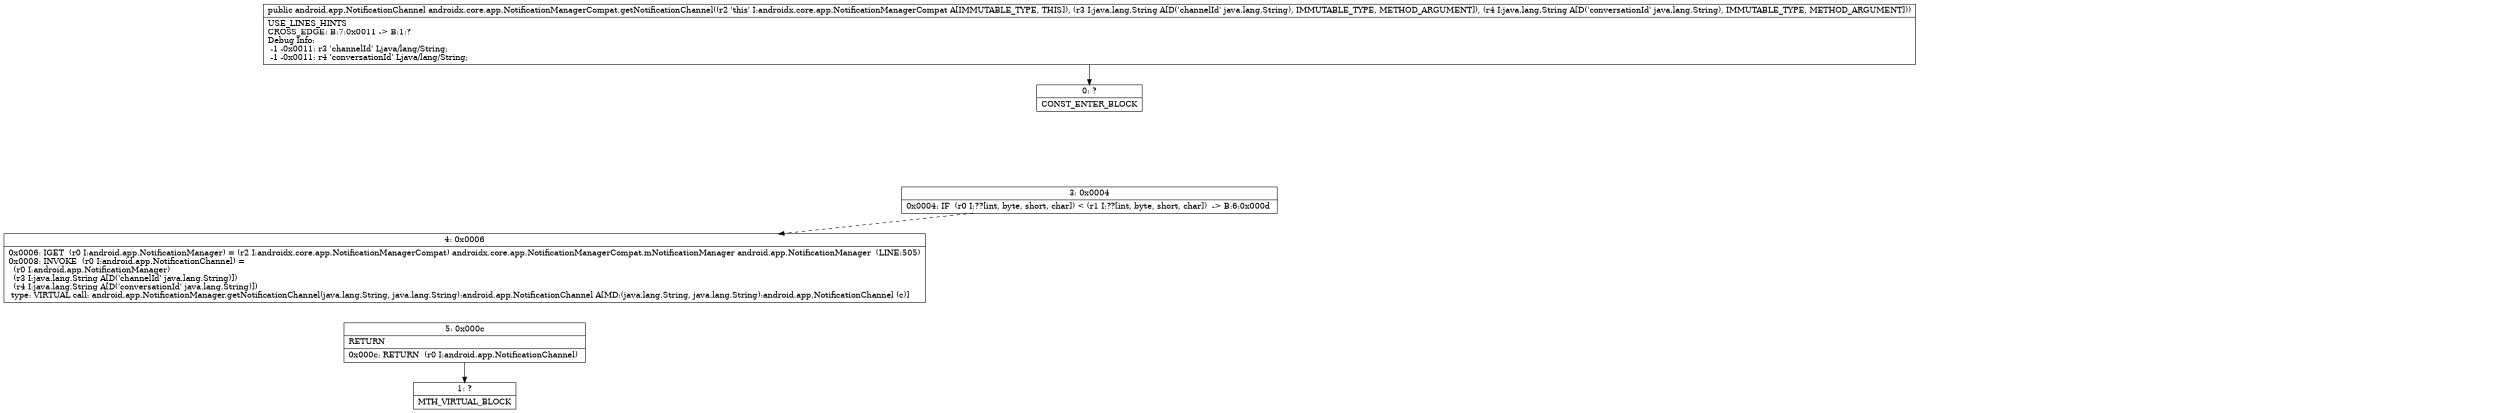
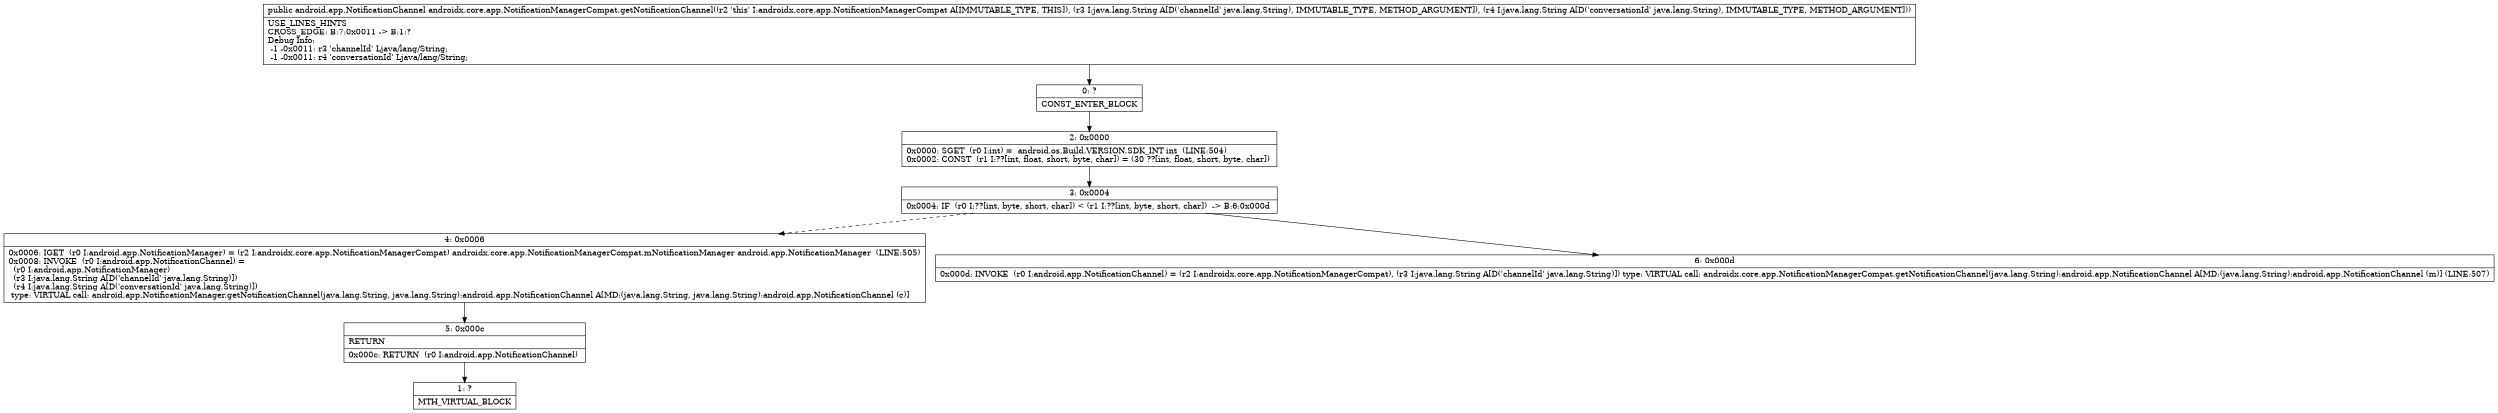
node "2: 0x0000": added
node "6: 0x000d": added
edge "4: 0x0006" -> "5: 0x000c": added
